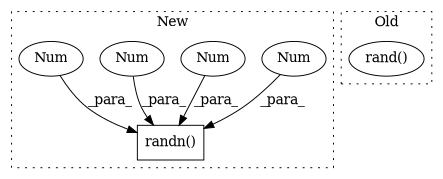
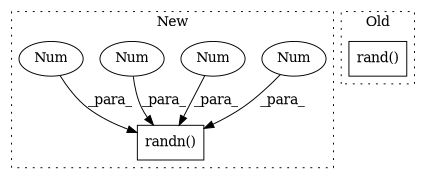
node "rand()": shape ellipse -> box
